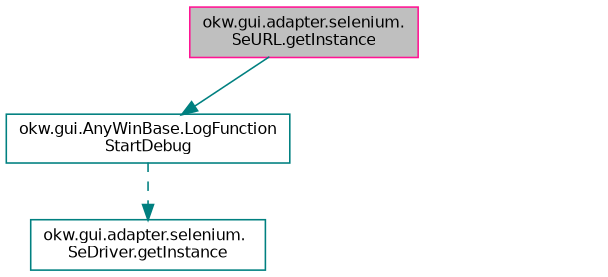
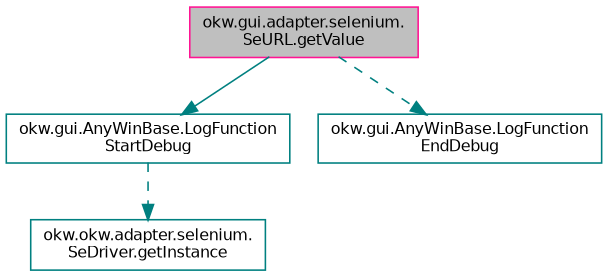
node "okw.gui.adapter.selenium. SeURL.getInstance": label "okw.gui.adapter.selenium. SeURL.getInstance" -> "okw.gui.adapter.selenium. SeURL.getValue"
node "okw.gui.AnyWinBase.LogFunction EndDebug": added
node "okw.gui.adapter.selenium. SeDriver.getInstance": label "okw.gui.adapter.selenium. SeDriver.getInstance" -> "okw.okw.adapter.selenium. SeDriver.getInstance"
